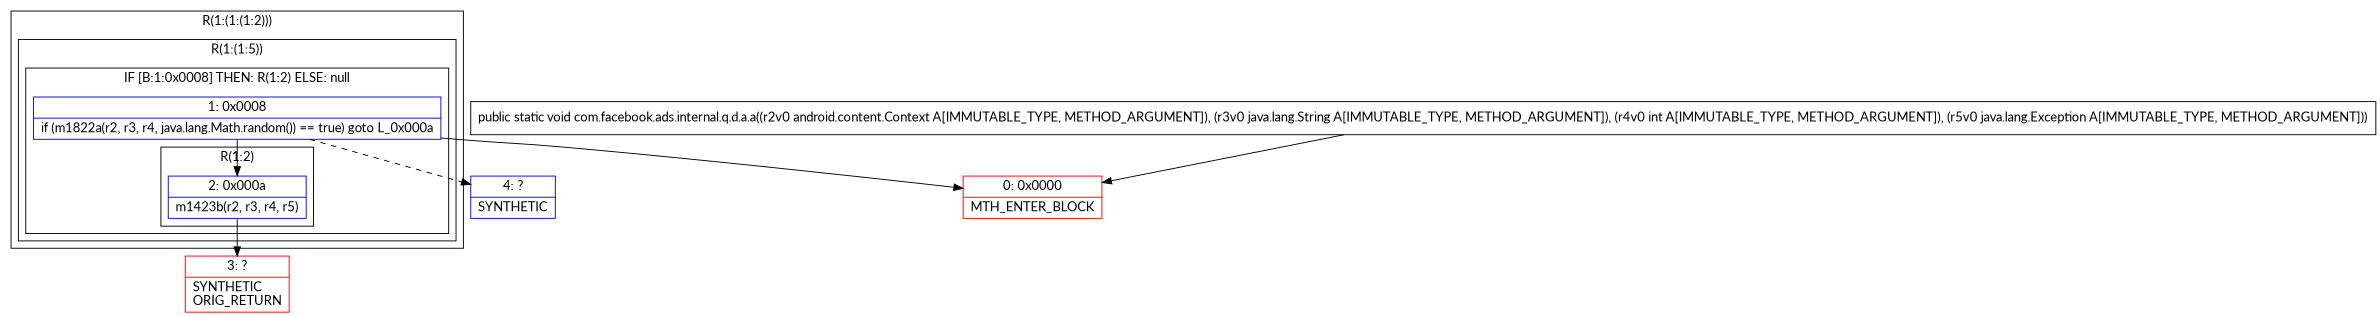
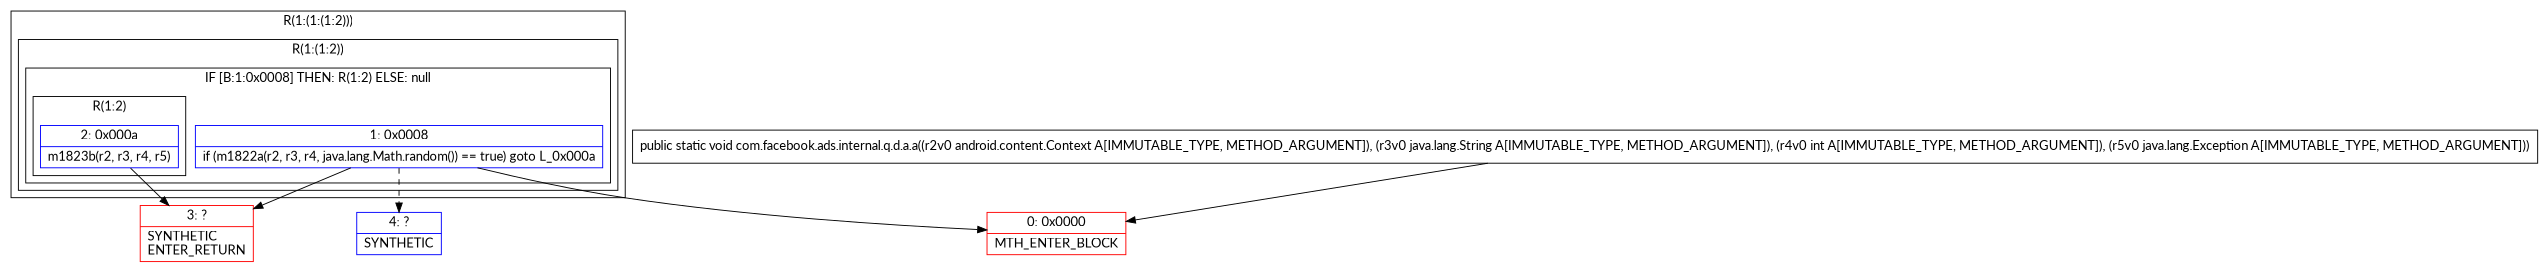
cluster "R(1:(1:5))": label "R(1:(1:5))" -> "R(1:(1:2))"
edge "1: 0x0008" -> "2: 0x000a": now "1: 0x0008" -> "3: ?"
node "2: 0x000a": text "m1423b(r2, r3, r4, r5)" -> "m1823b(r2, r3, r4, r5)"
node "3: ?": text "ORIG_RETURN" -> "ENTER_RETURN"
